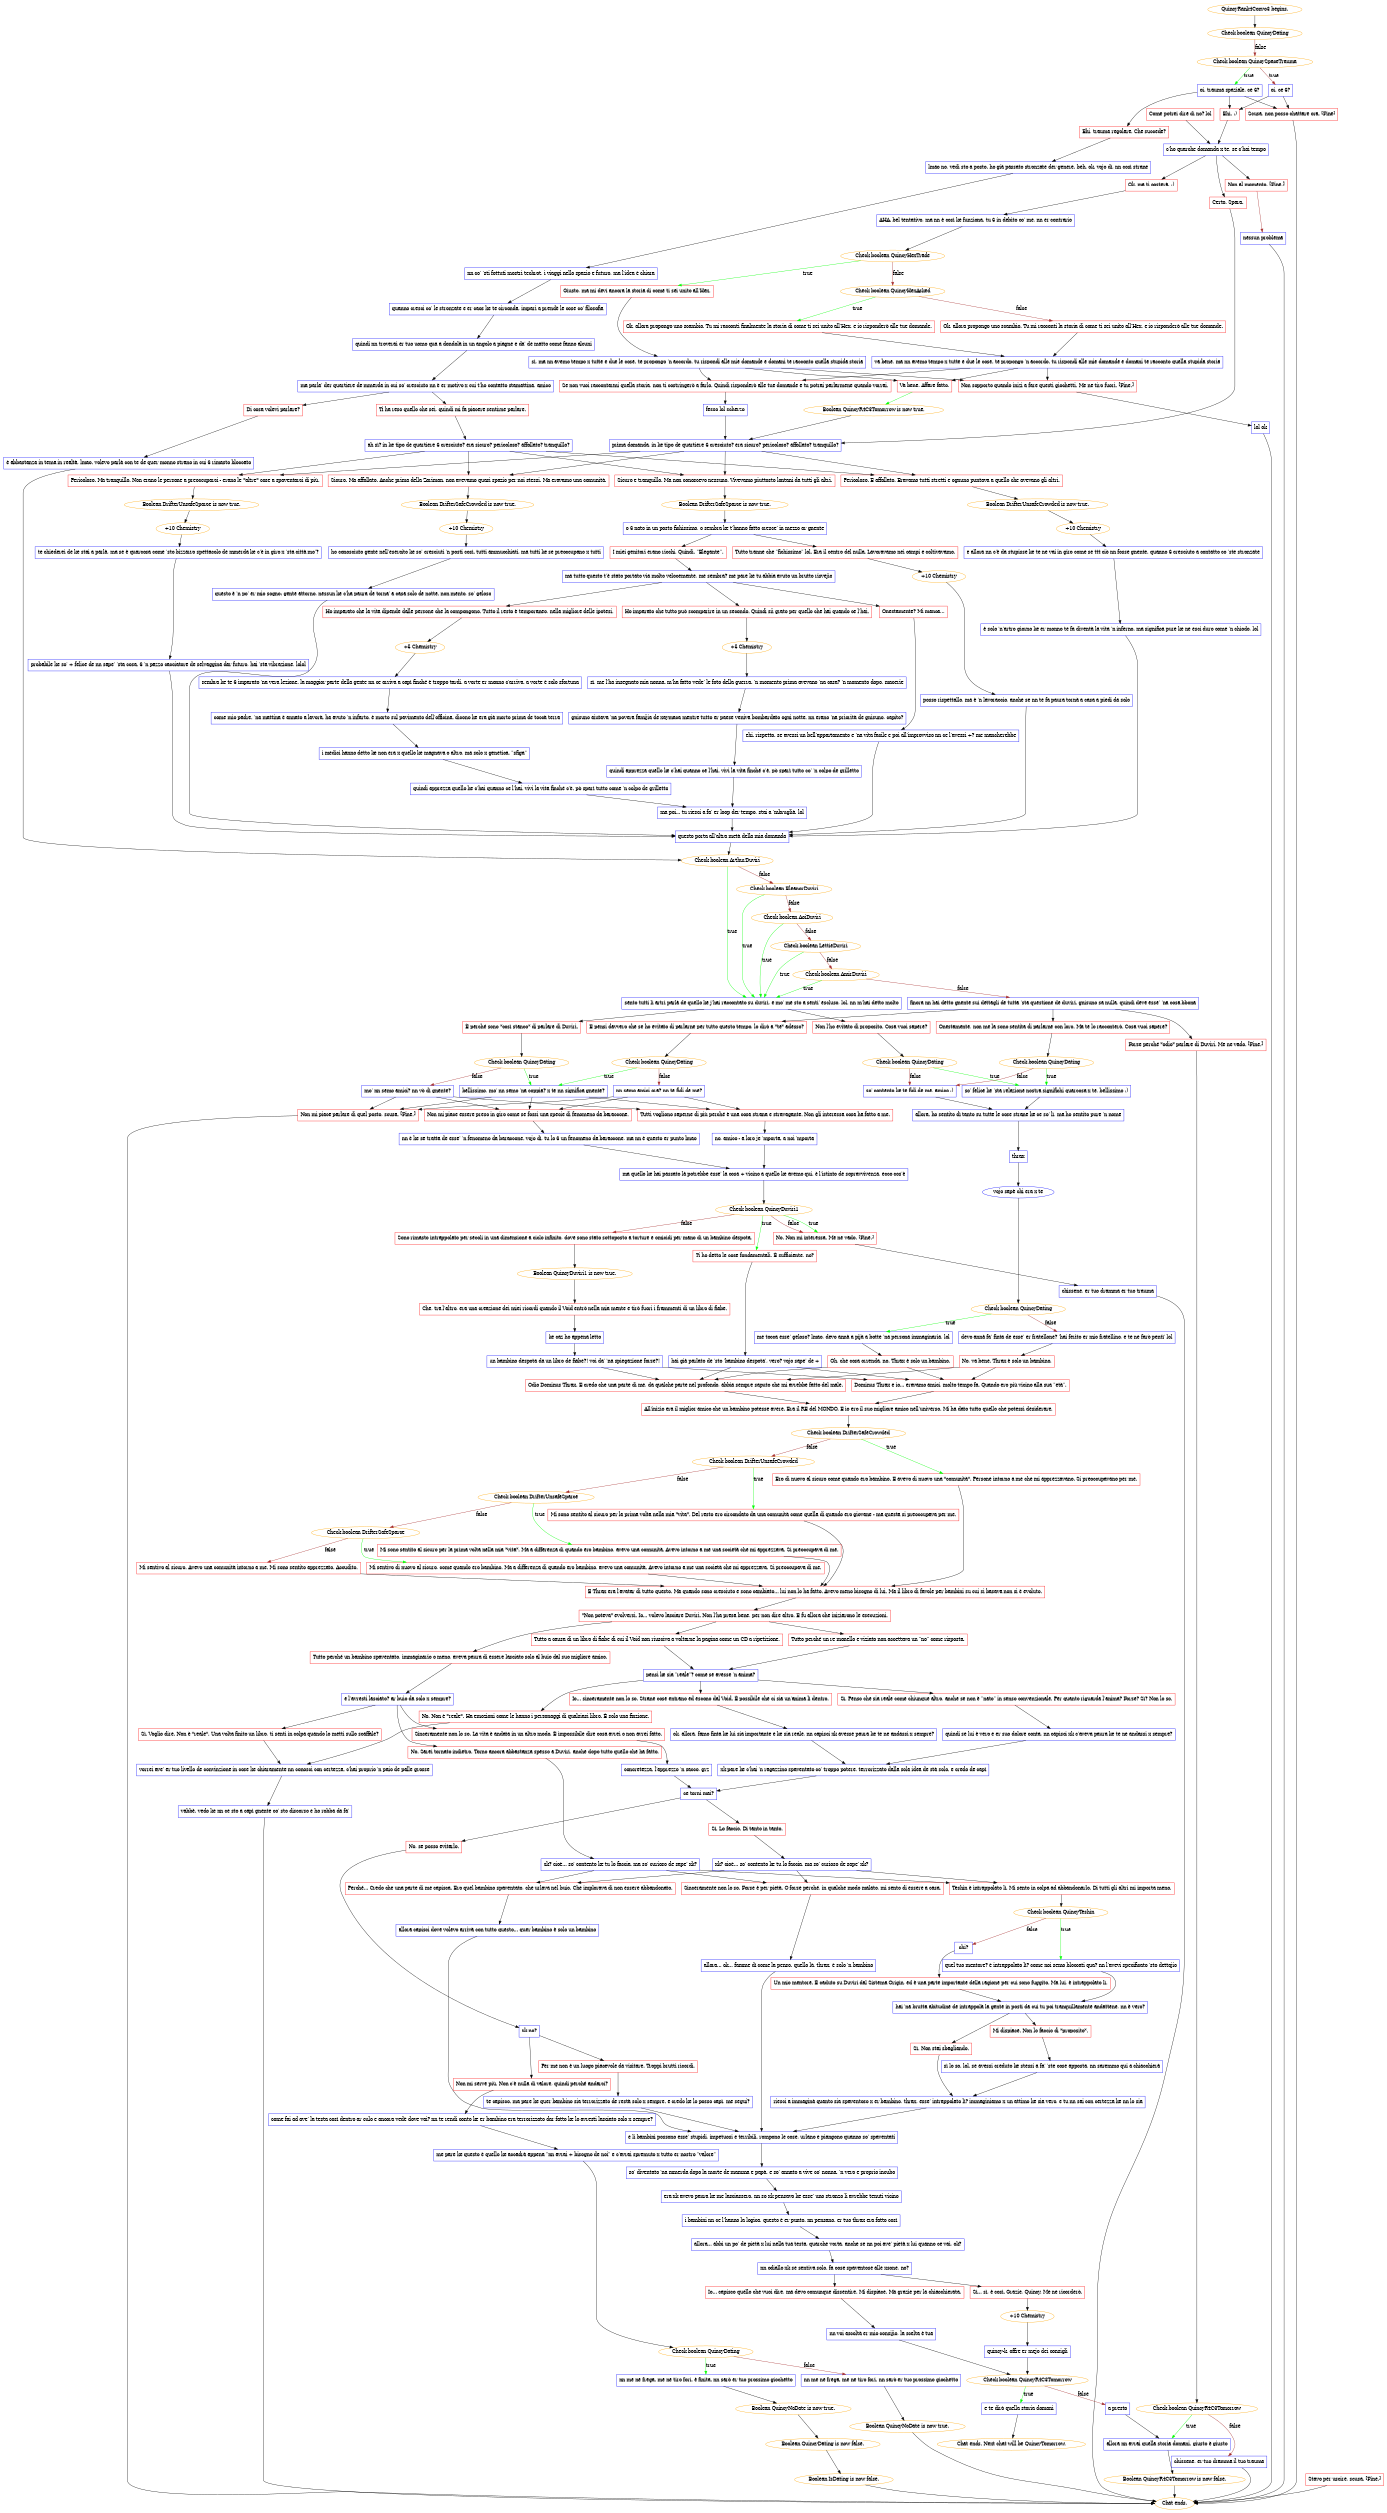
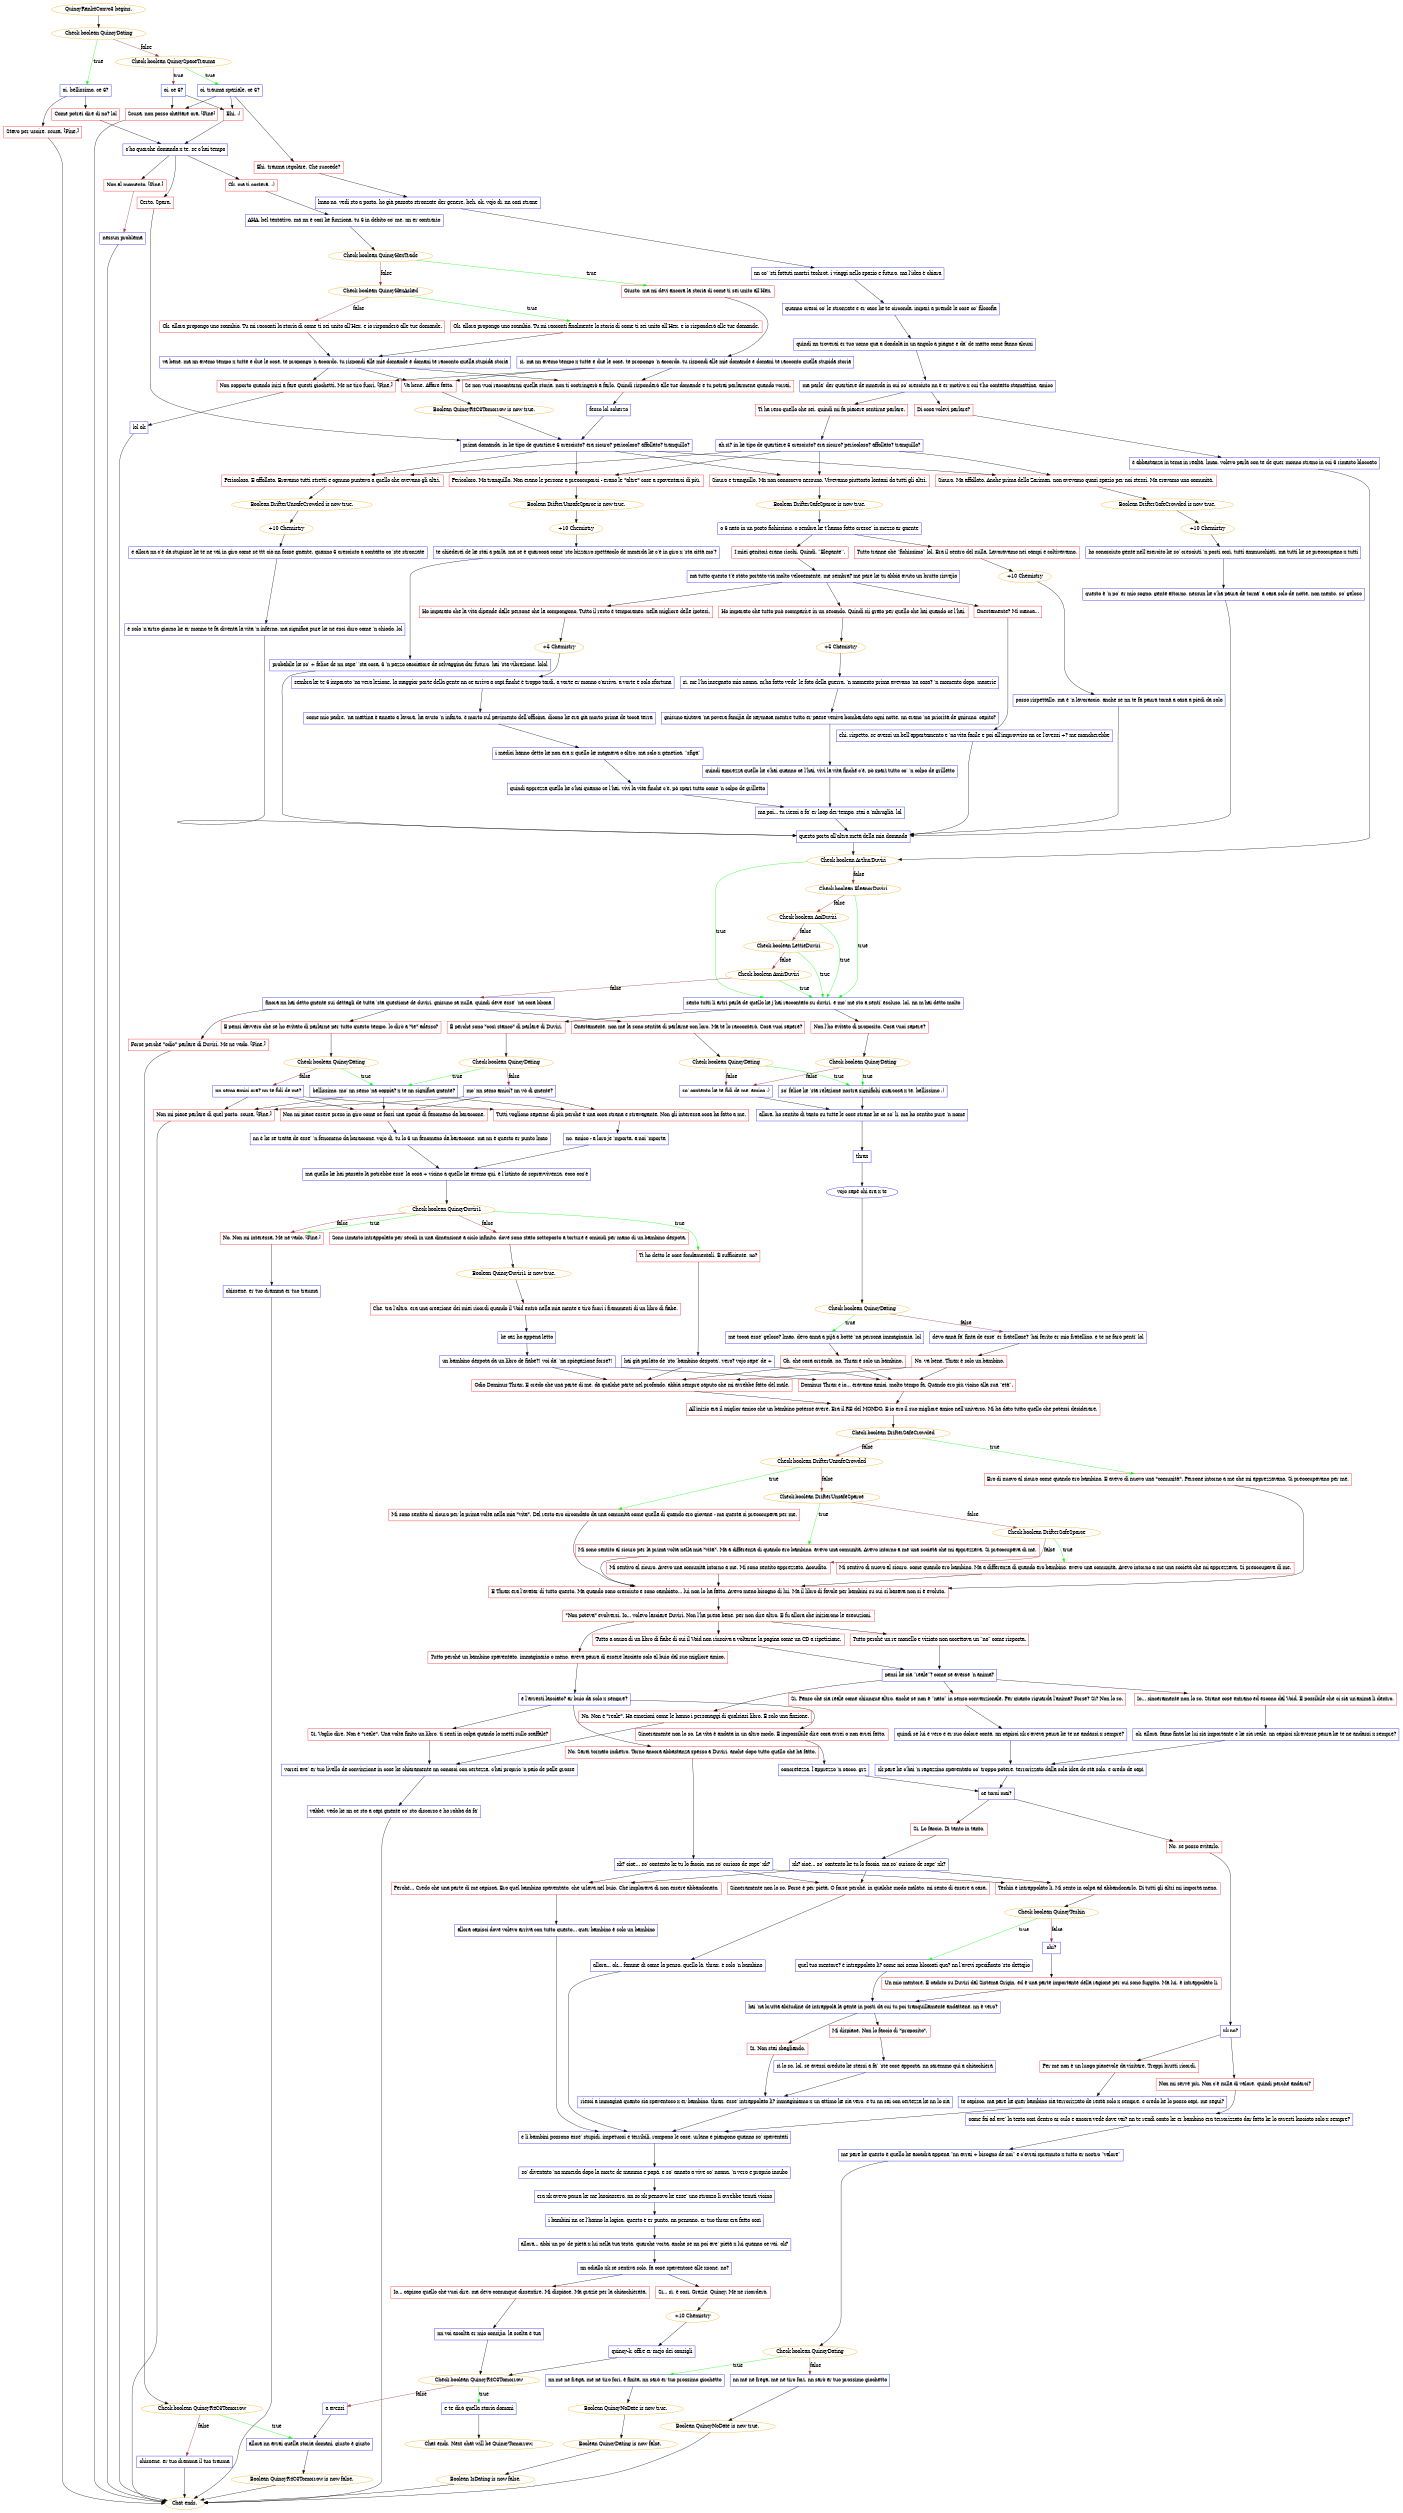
node "oi. bellissimo. ce 6?": added
edge "Va bene. Affare fatto." -> "Boolean QuincyR4C3Tomorrow is now true.": color green -> black
node "a presto": label "a presto" -> "a avessi"
